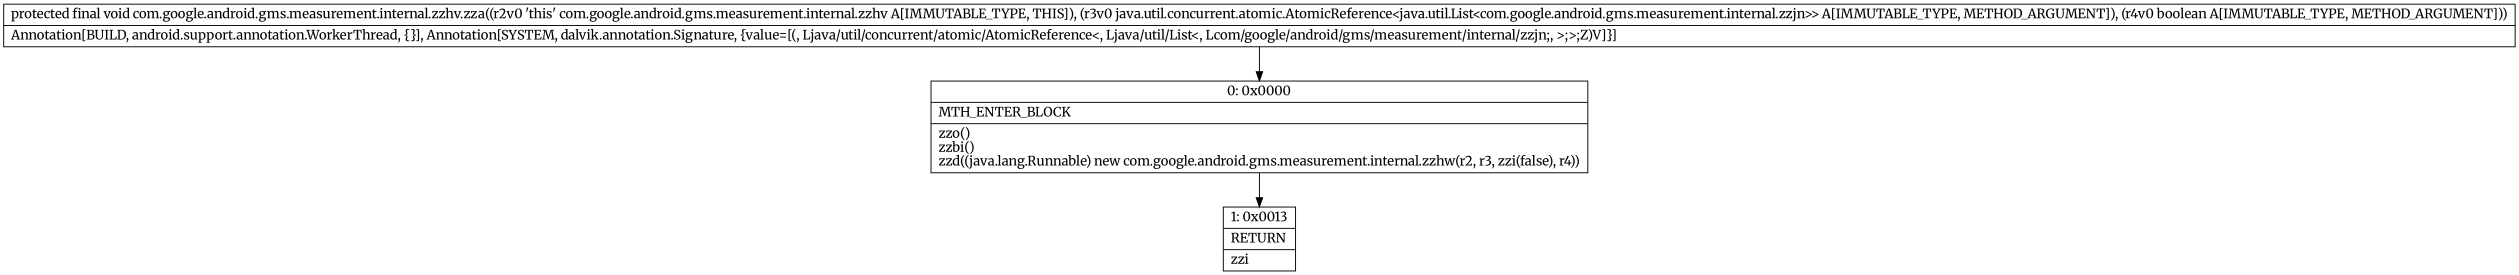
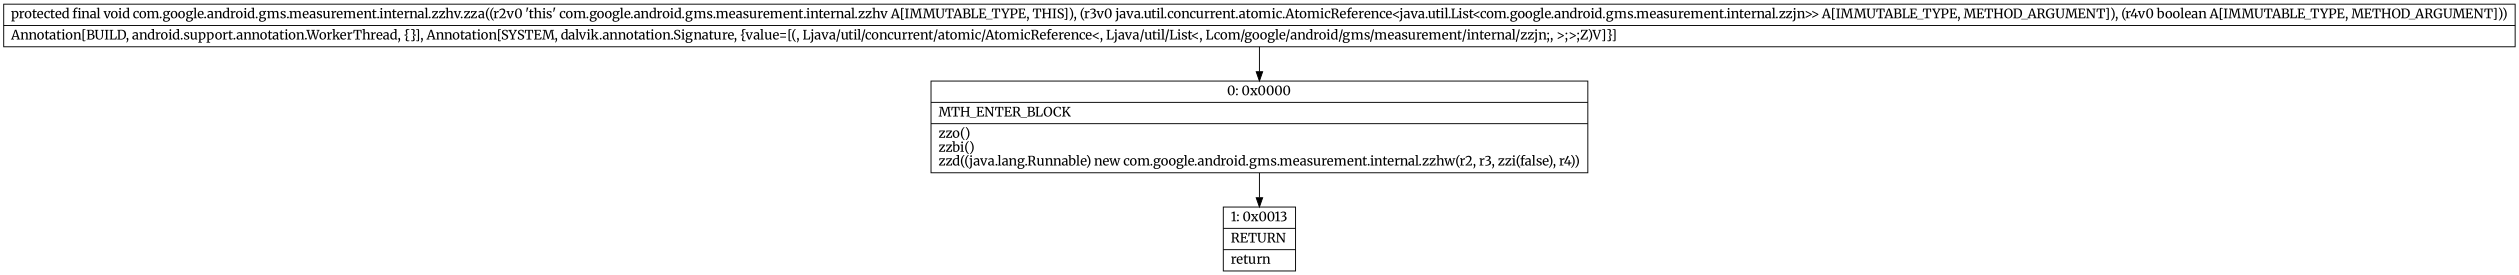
node "1: 0x0013": text "zzi" -> "return"
